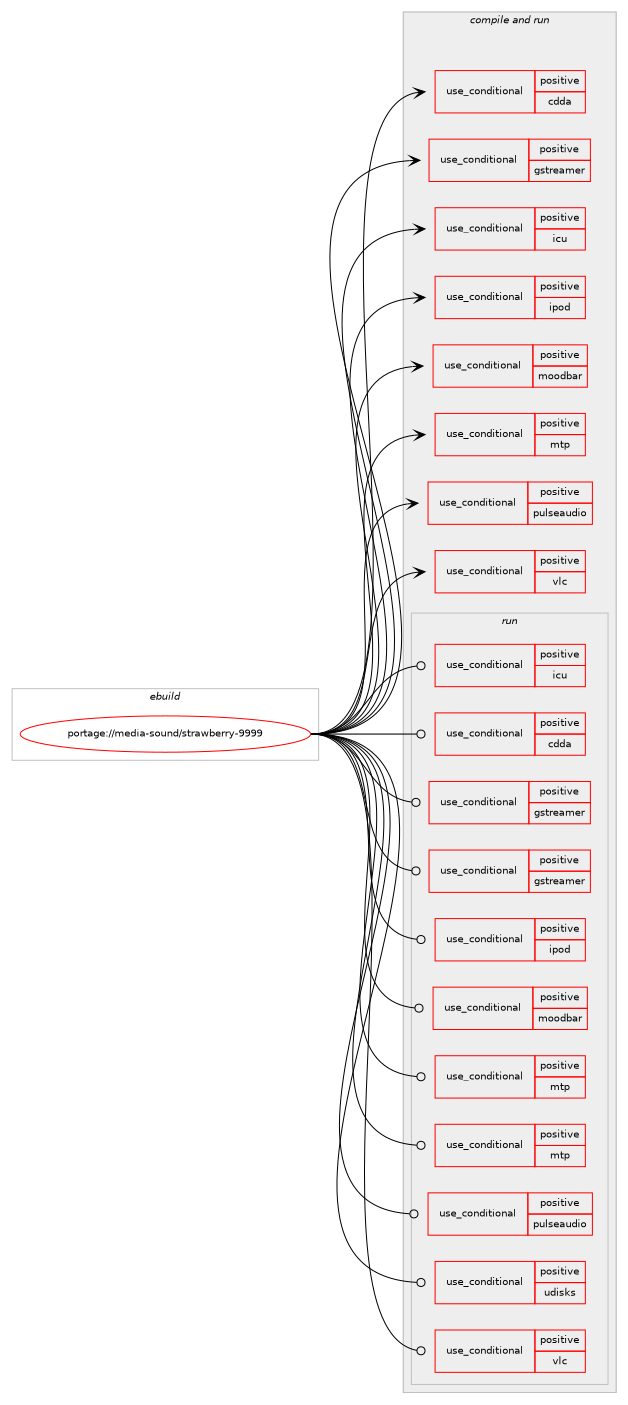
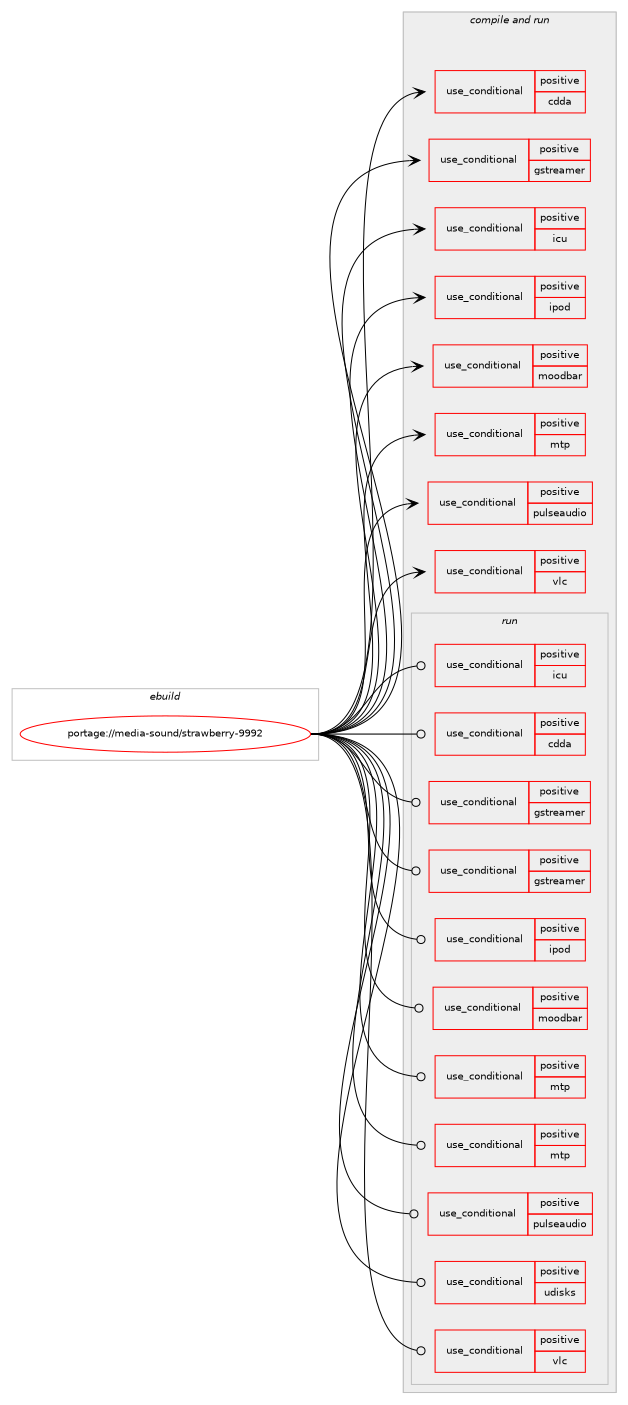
node "portage://media-sound/strawberry-9999": label "portage://media-sound/strawberry-9999" -> "portage://media-sound/strawberry-9992"
